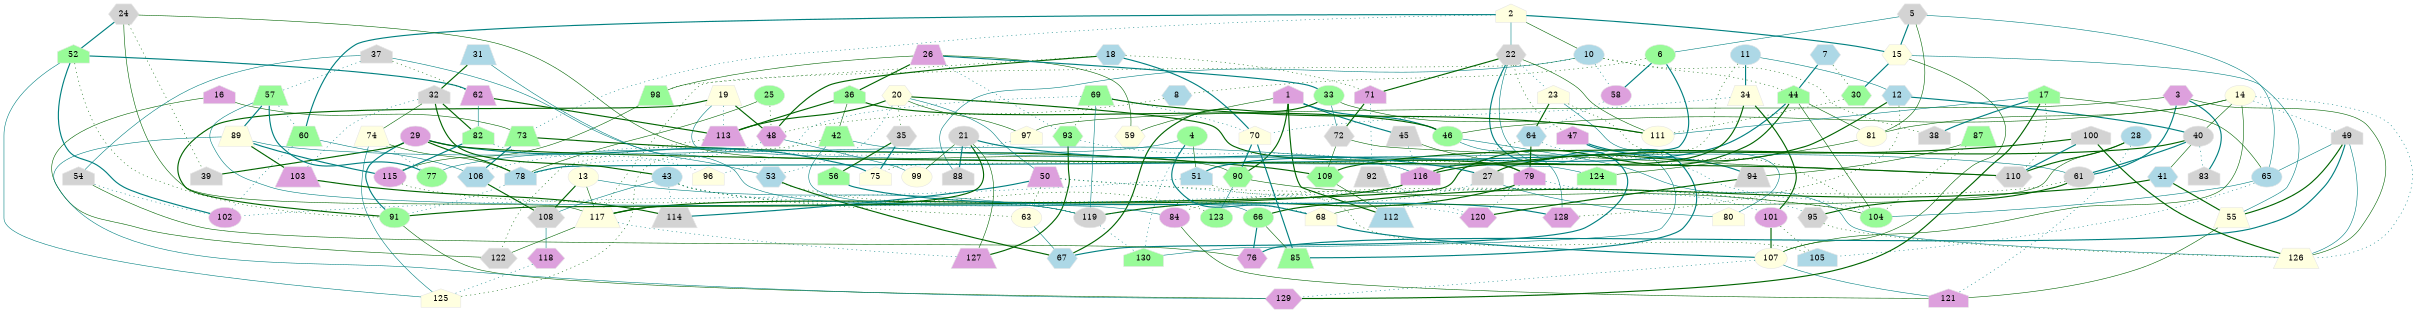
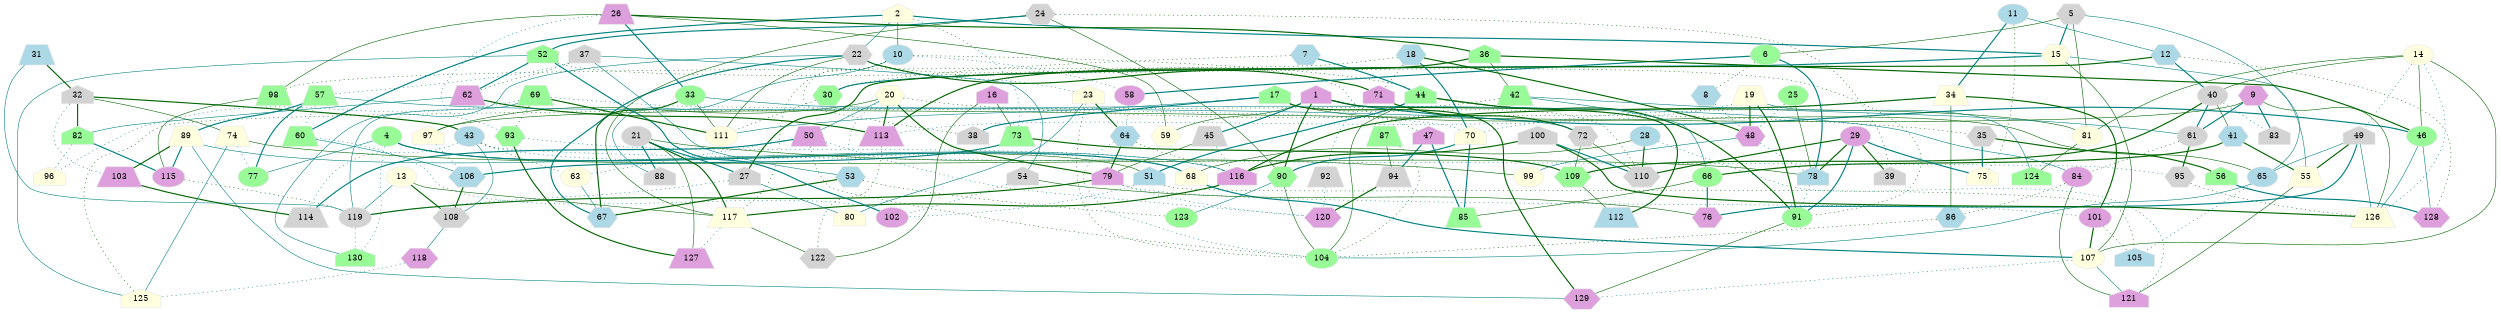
edge "5" -- "6": color teal -> darkgreen
node "3": label "3" -> "9"
edge "50" -- "63": color darkgreen -> teal
node "86": added
